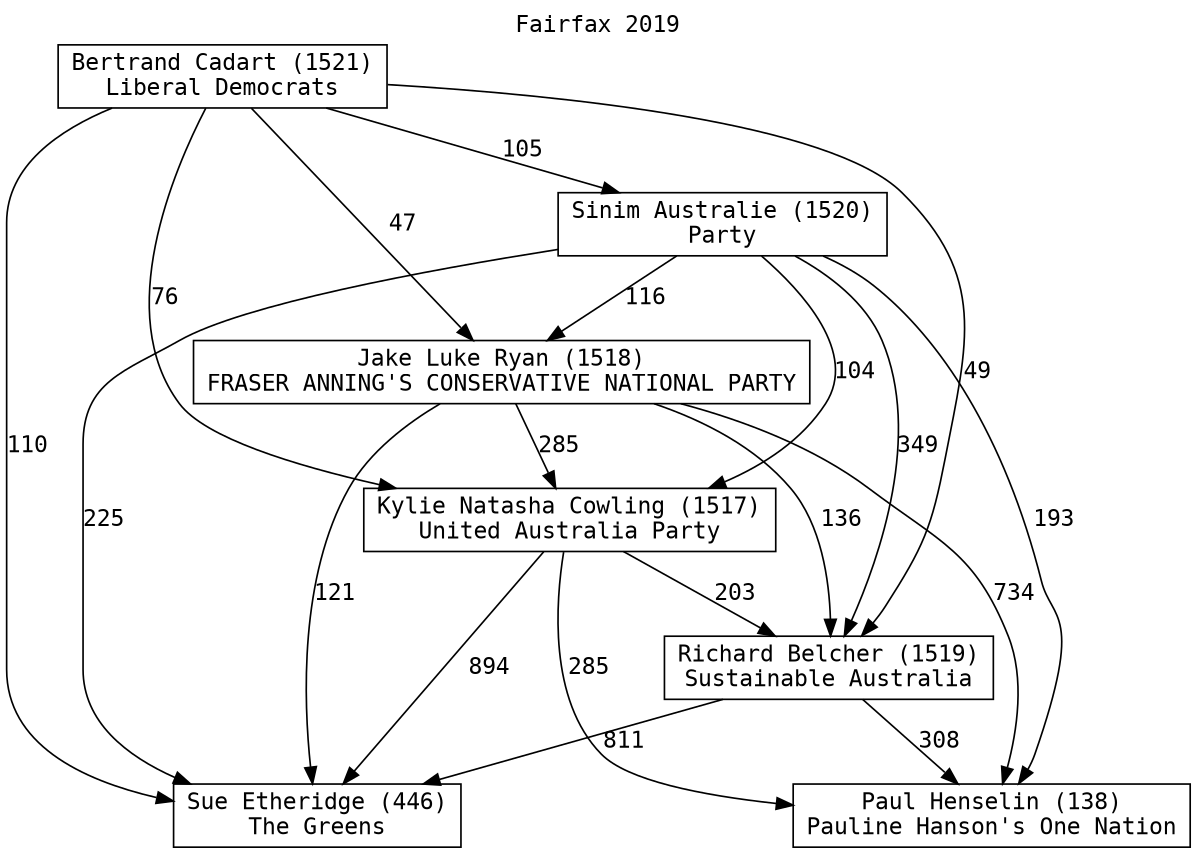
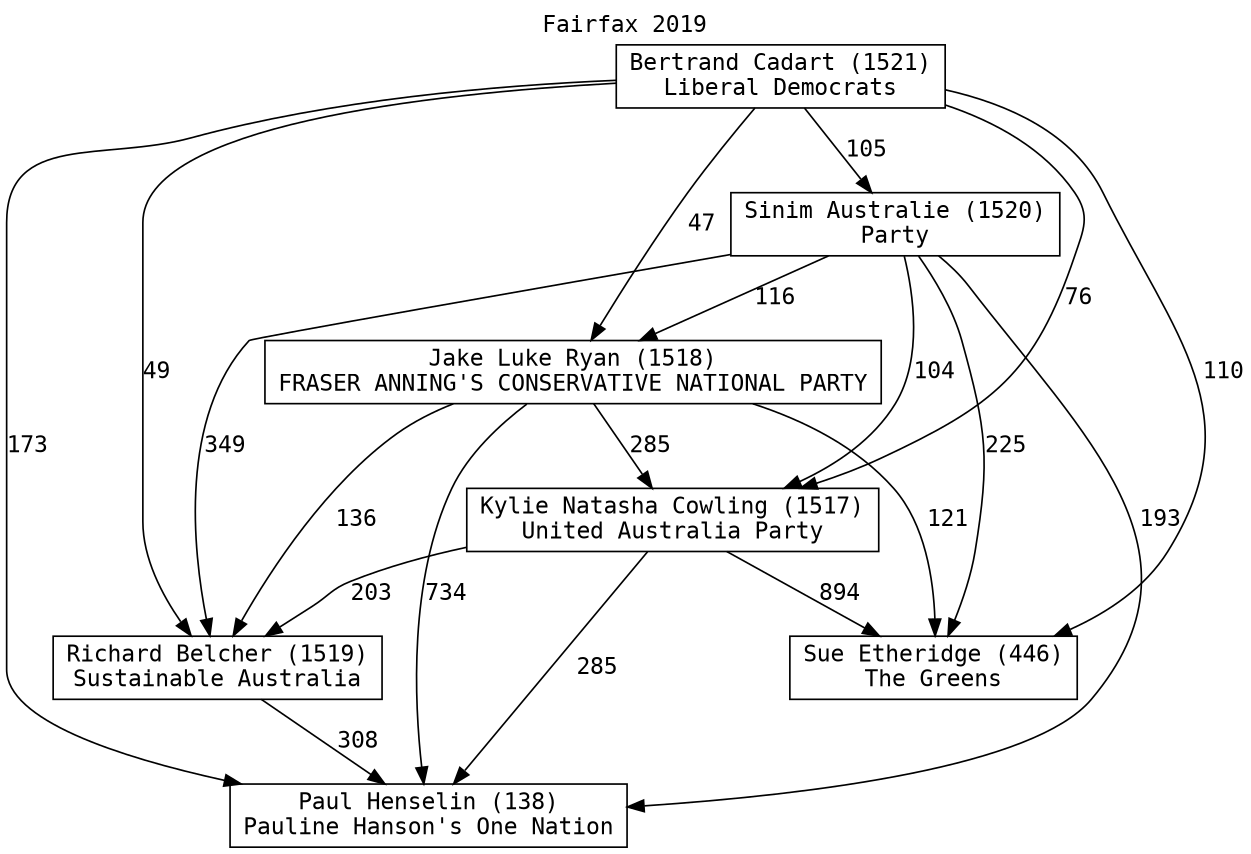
edge "Bertrand Cadart (1521) Liberal Democrats" -> "Paul Henselin (138) Pauline Hanson's One Nation": added, label "173"
edge "Richard Belcher (1519) Sustainable Australia" -> "Sue Etheridge (446) The Greens": removed, label "811"
